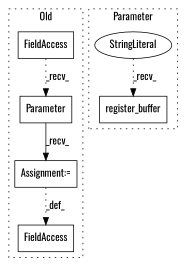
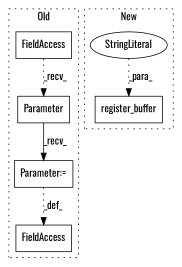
cluster "Parameter": label "Parameter" -> "New"
edge "StringLiteral" -> "register_buffer": label "_recv_" -> "_para_"
node "Assignment:=": label "Assignment:=" -> "Parameter:="
